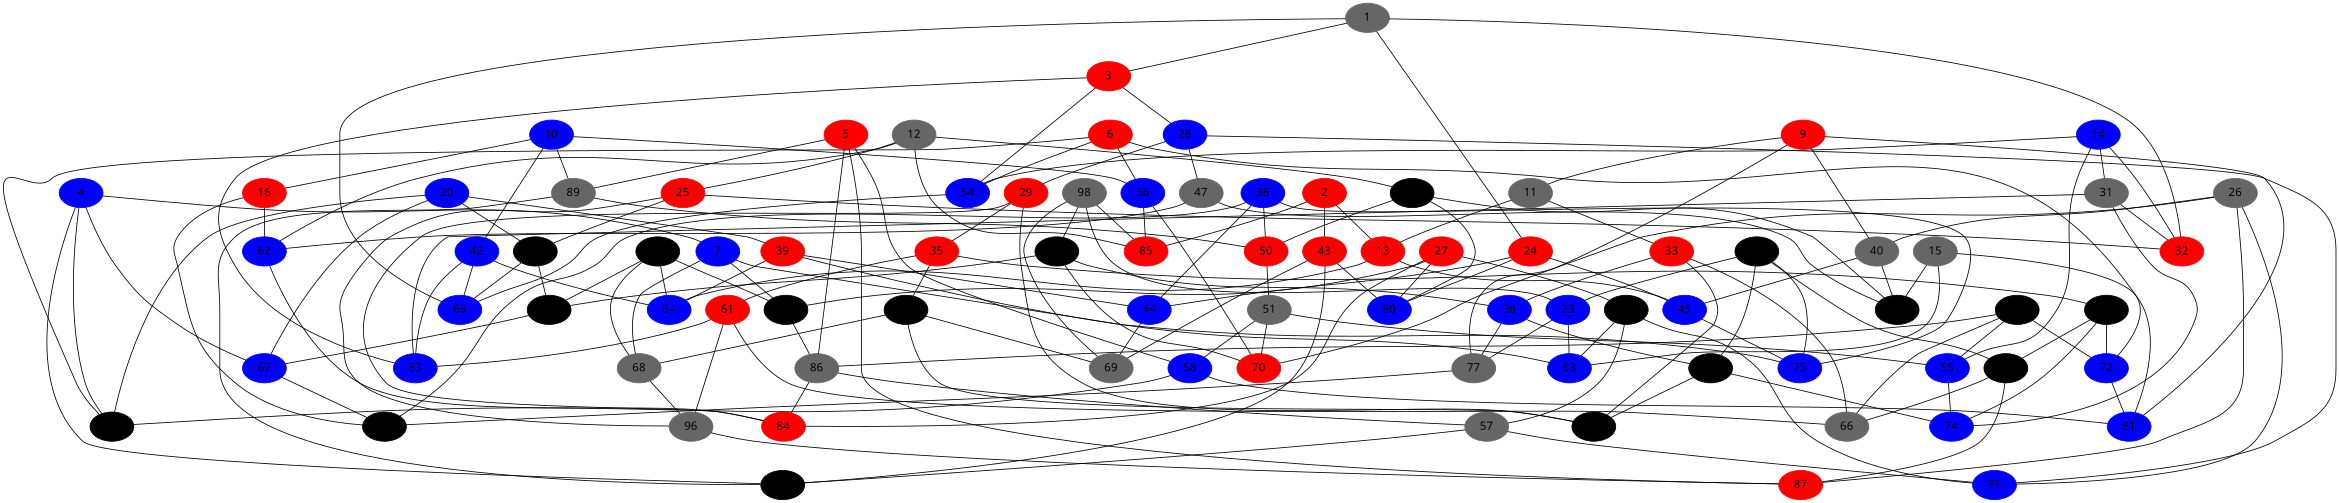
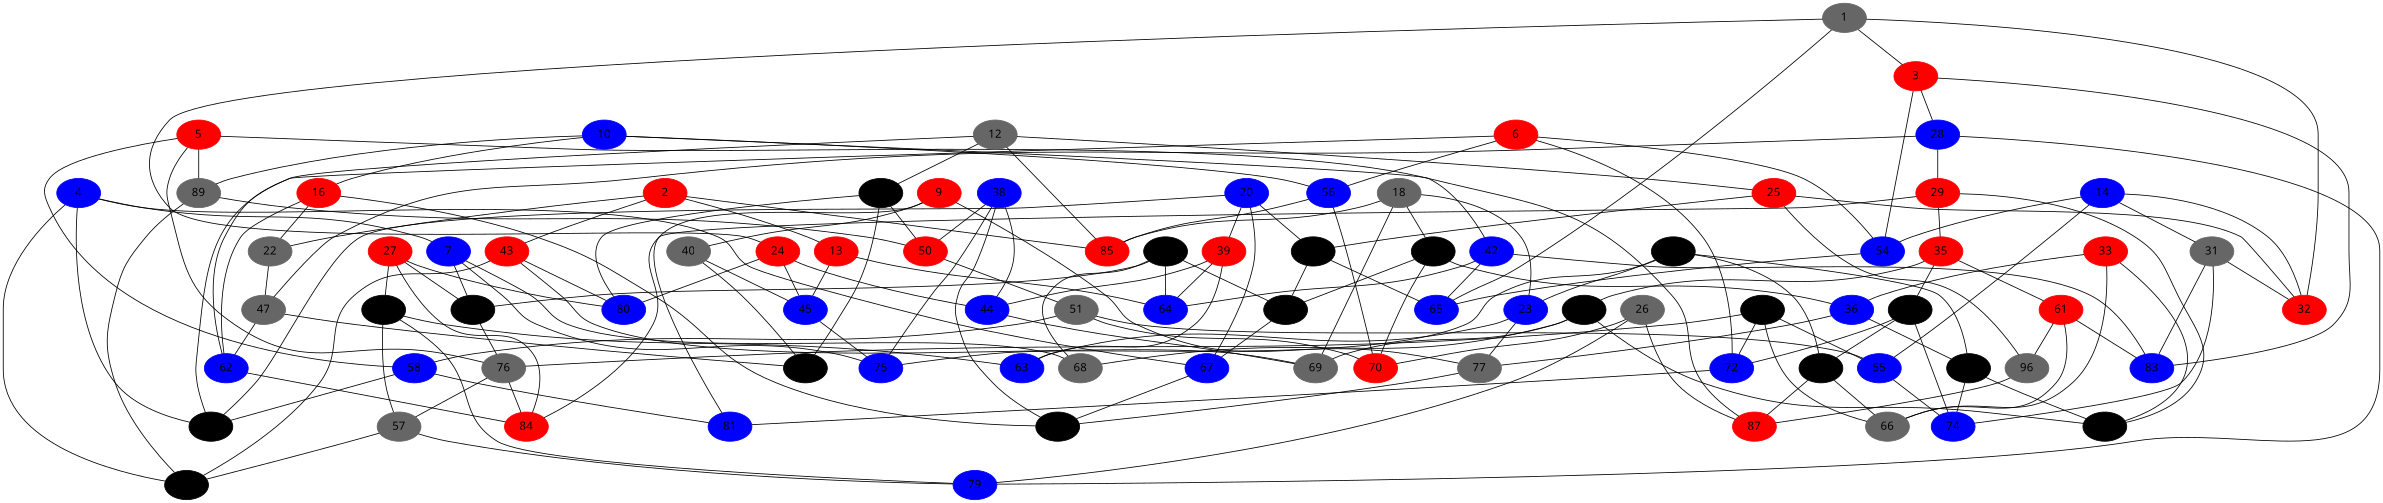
node "98": label "98" -> "18"
node "11": removed
edge "26" -- "40": removed
node "22": added
node "15": removed
node "86": label "86" -> "76"
edge "68" -- "96": removed
